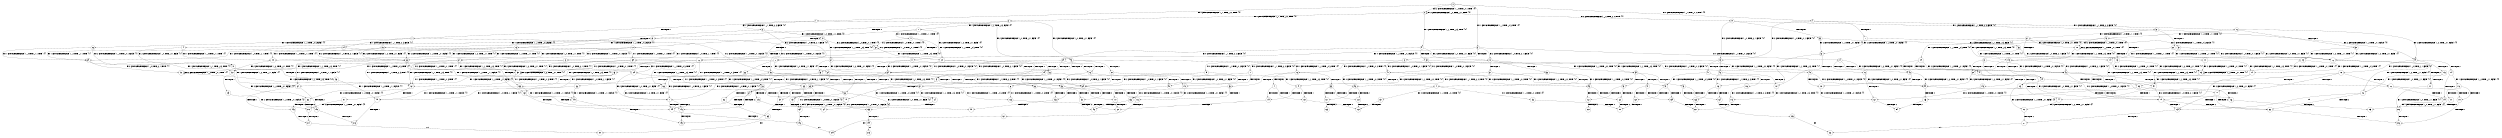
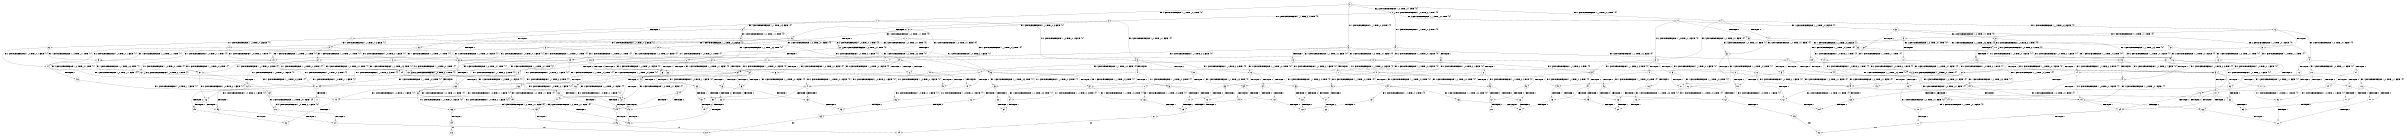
edge "115" -> "175": removed, label "EX !2 !ATOMIC_EXCH_BRANCH (1, +0, TRUE, +0, 1, TRUE) !{1}"
edge "102" -> "179": now "102" -> "171"
edge "176" -> "169": label "exit" -> "TERMINATE !1"
